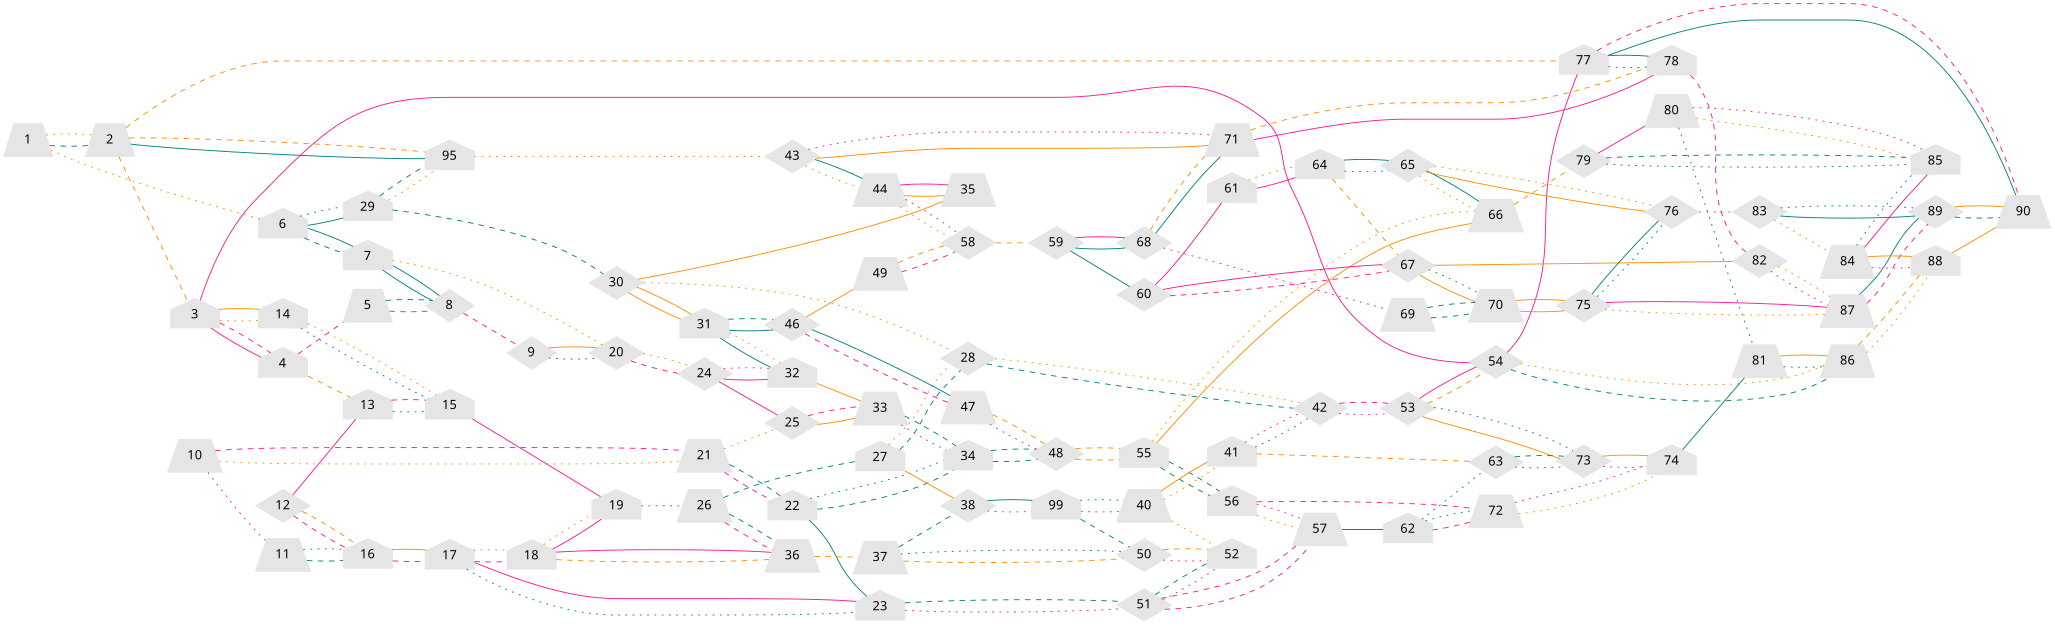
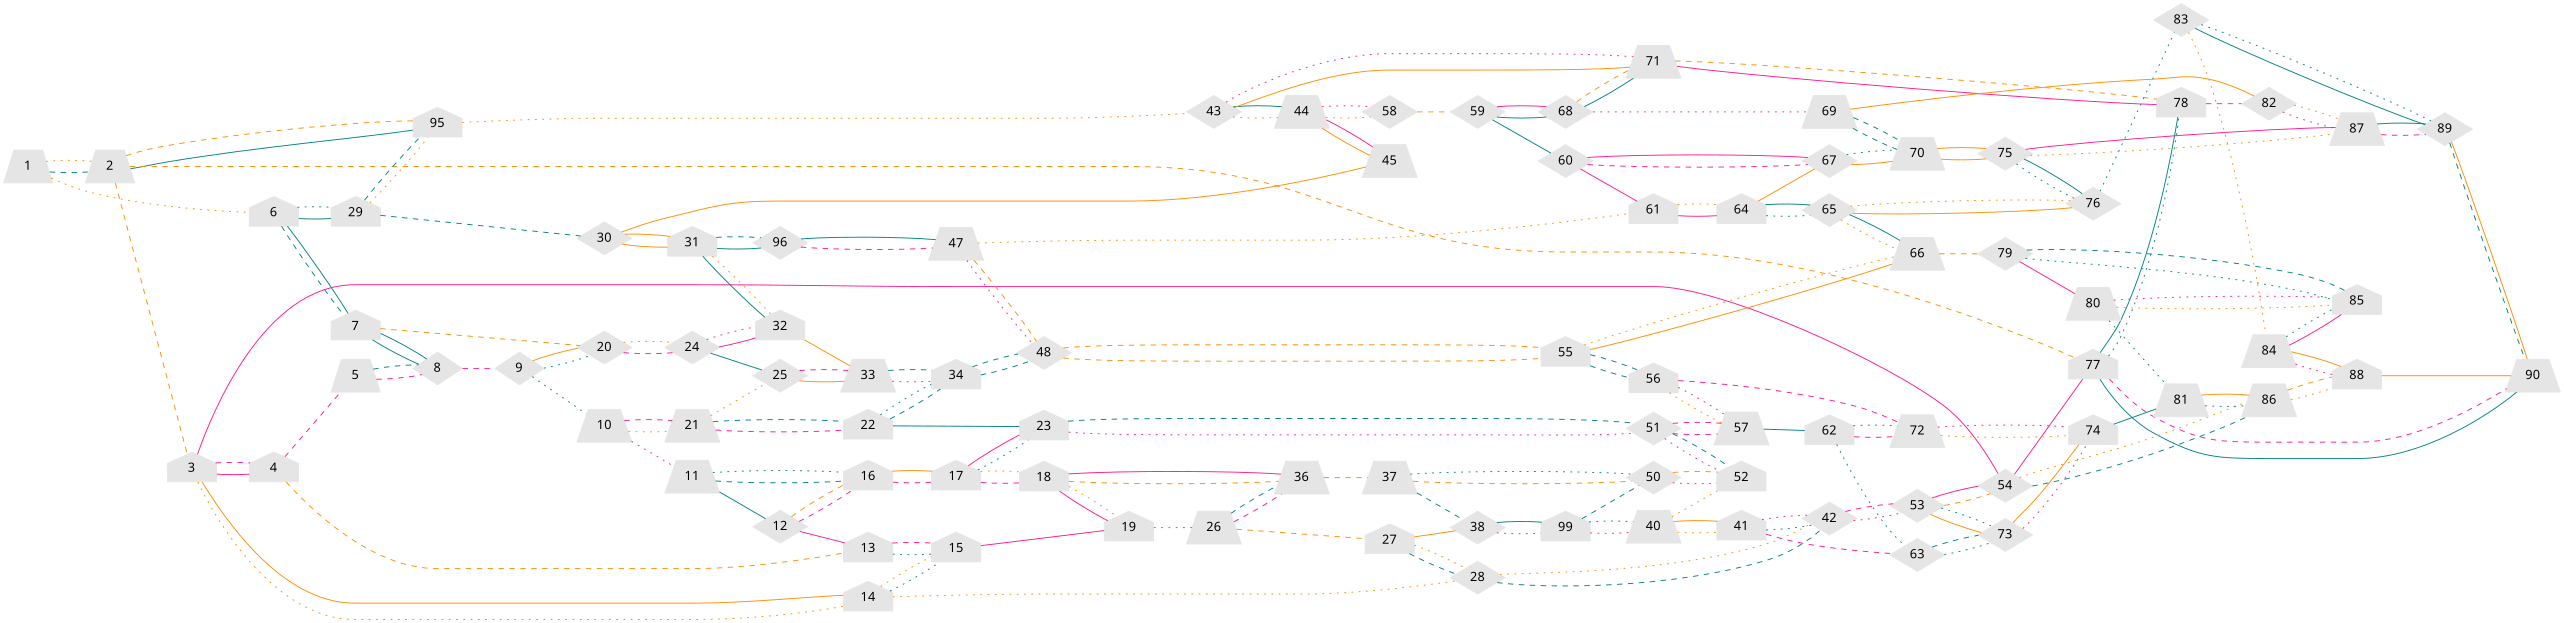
node "35": label "35" -> "45"
edge "76" -- "83": color deeppink -> teal
edge "64" -- "67": style dashed -> solid
edge "61" -- "47": added
edge "82" -- "67": now "82" -- "69"
node "49": removed
edge "7" -- "20": style dotted -> dashed
edge "30" -- "28": now "14" -- "28"
node "46": label "46" -> "96"
edge "9" -- "10": added
edge "24" -- "25": color deeppink -> teal
edge "41" -- "63": color darkorange -> deeppink
edge "27" -- "26": color teal -> darkorange
edge "11" -- "12": added
